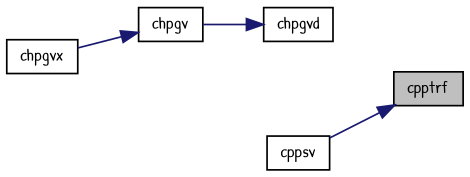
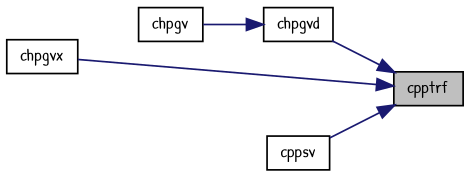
edge "chpgvx" -> "chpgv": now "chpgvx" -> "cpptrf"
edge "chpgvd" -> "cpptrf": added
